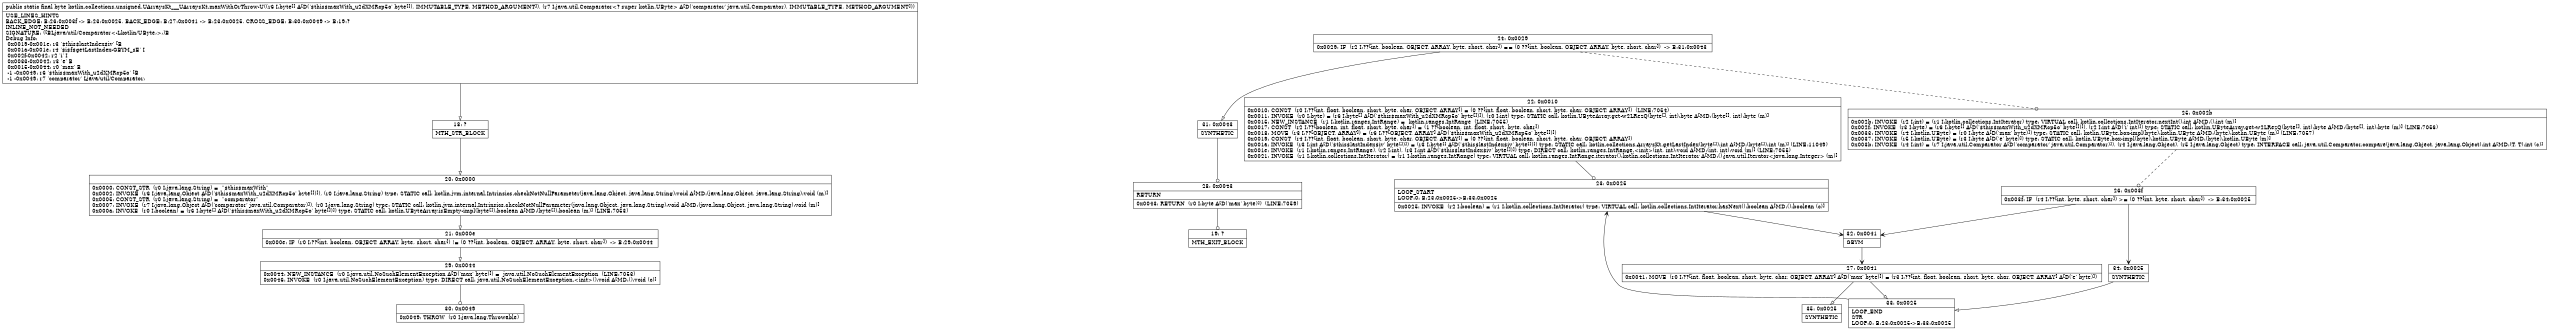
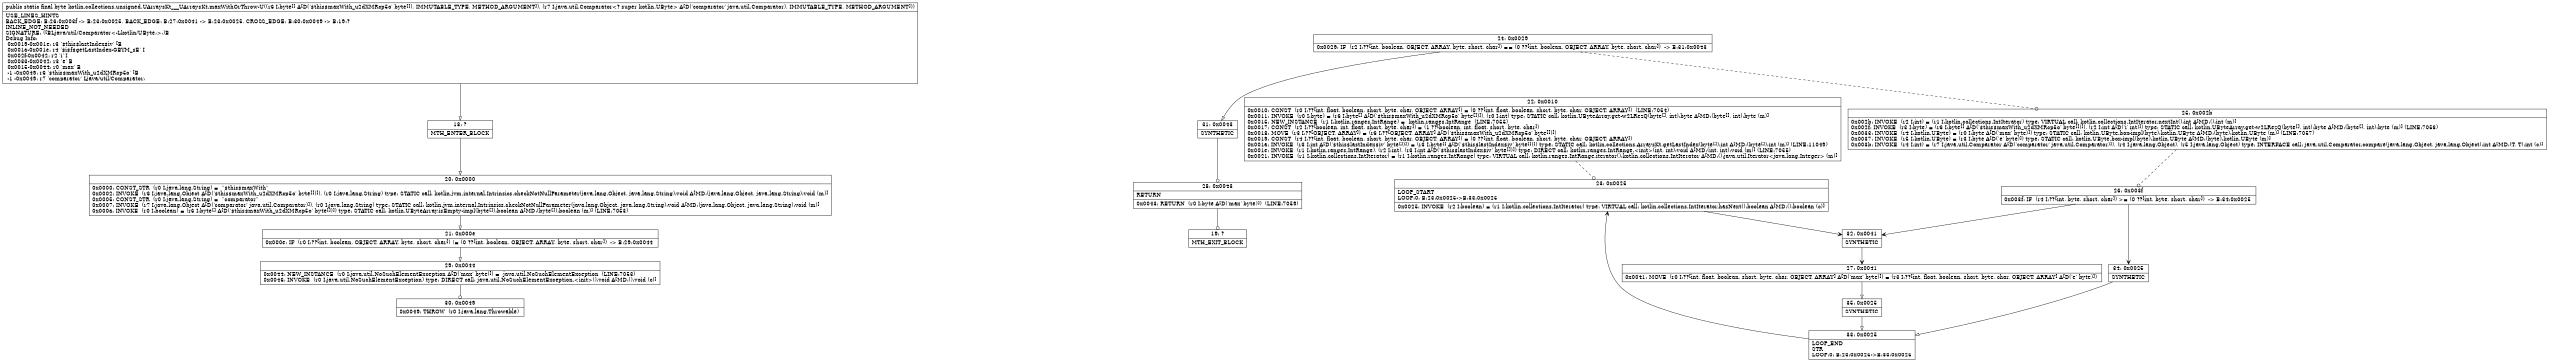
node "18: ?": text "MTH_STR_BLOCK" -> "MTH_ENTER_BLOCK"
edge "22: 0x0010" -> "23: 0x0025": style solid -> dashed
node "32: 0x0041": text "GBYM" -> "SYNTHETIC"
edge "27: 0x0041" -> "33: 0x0025": now "35: 0x0025" -> "33: 0x0025"
